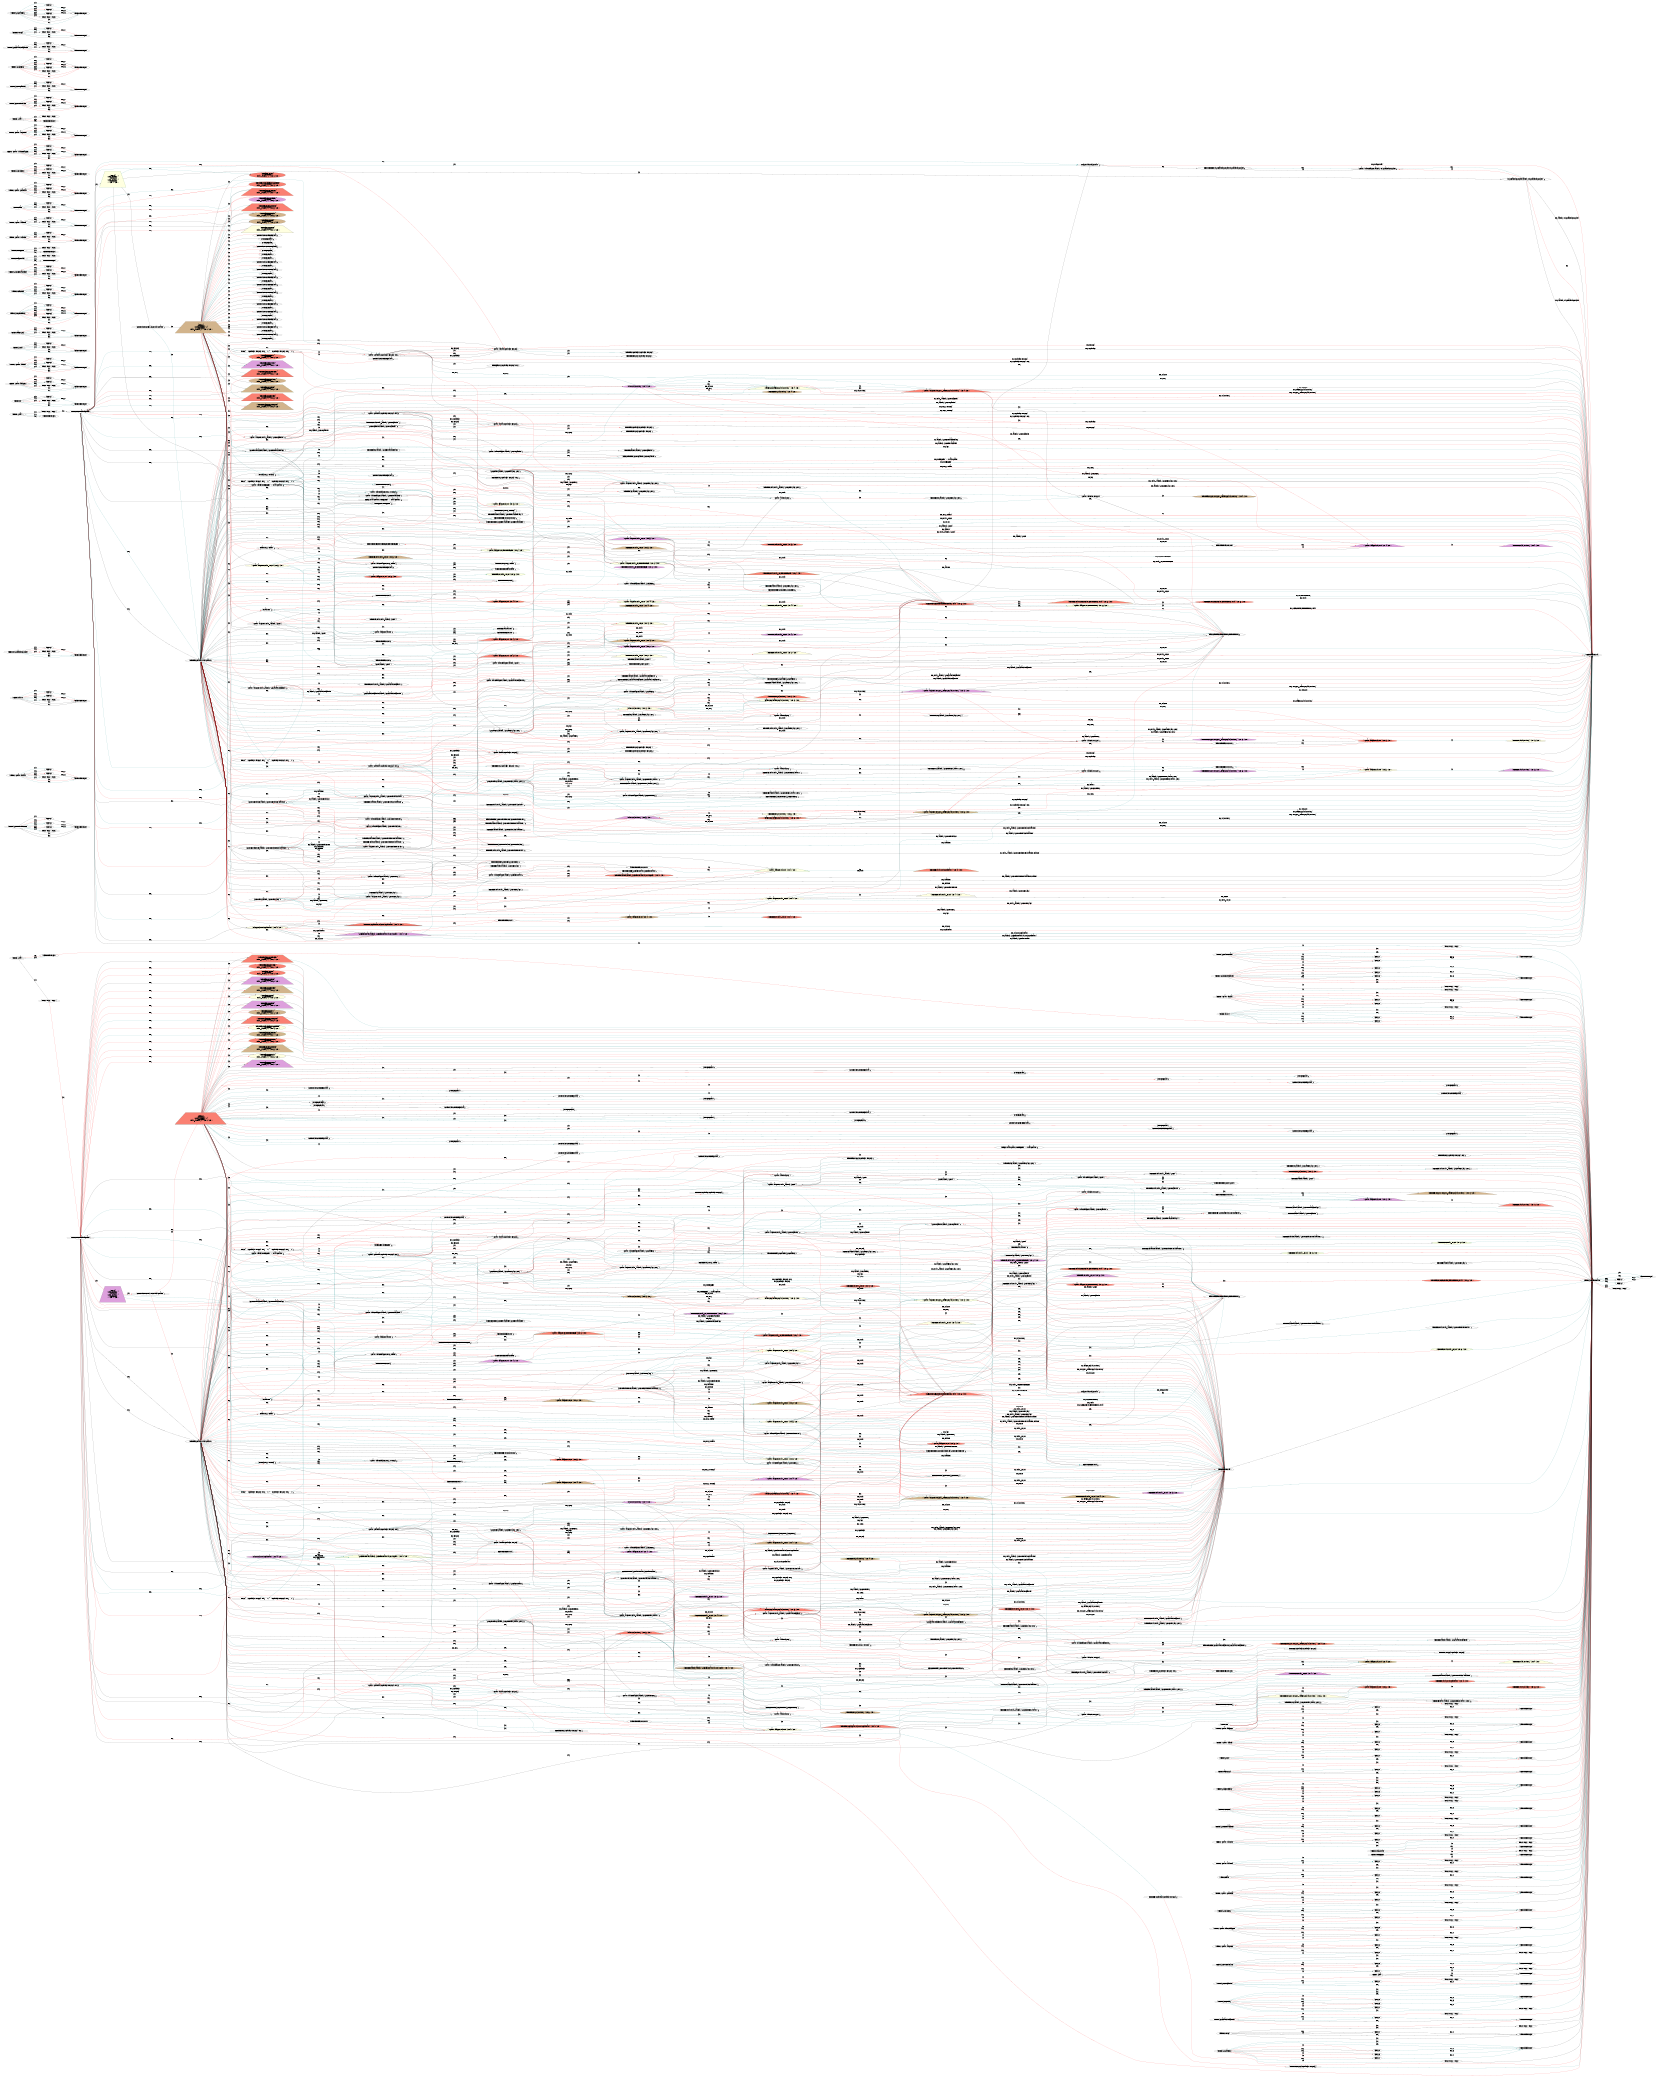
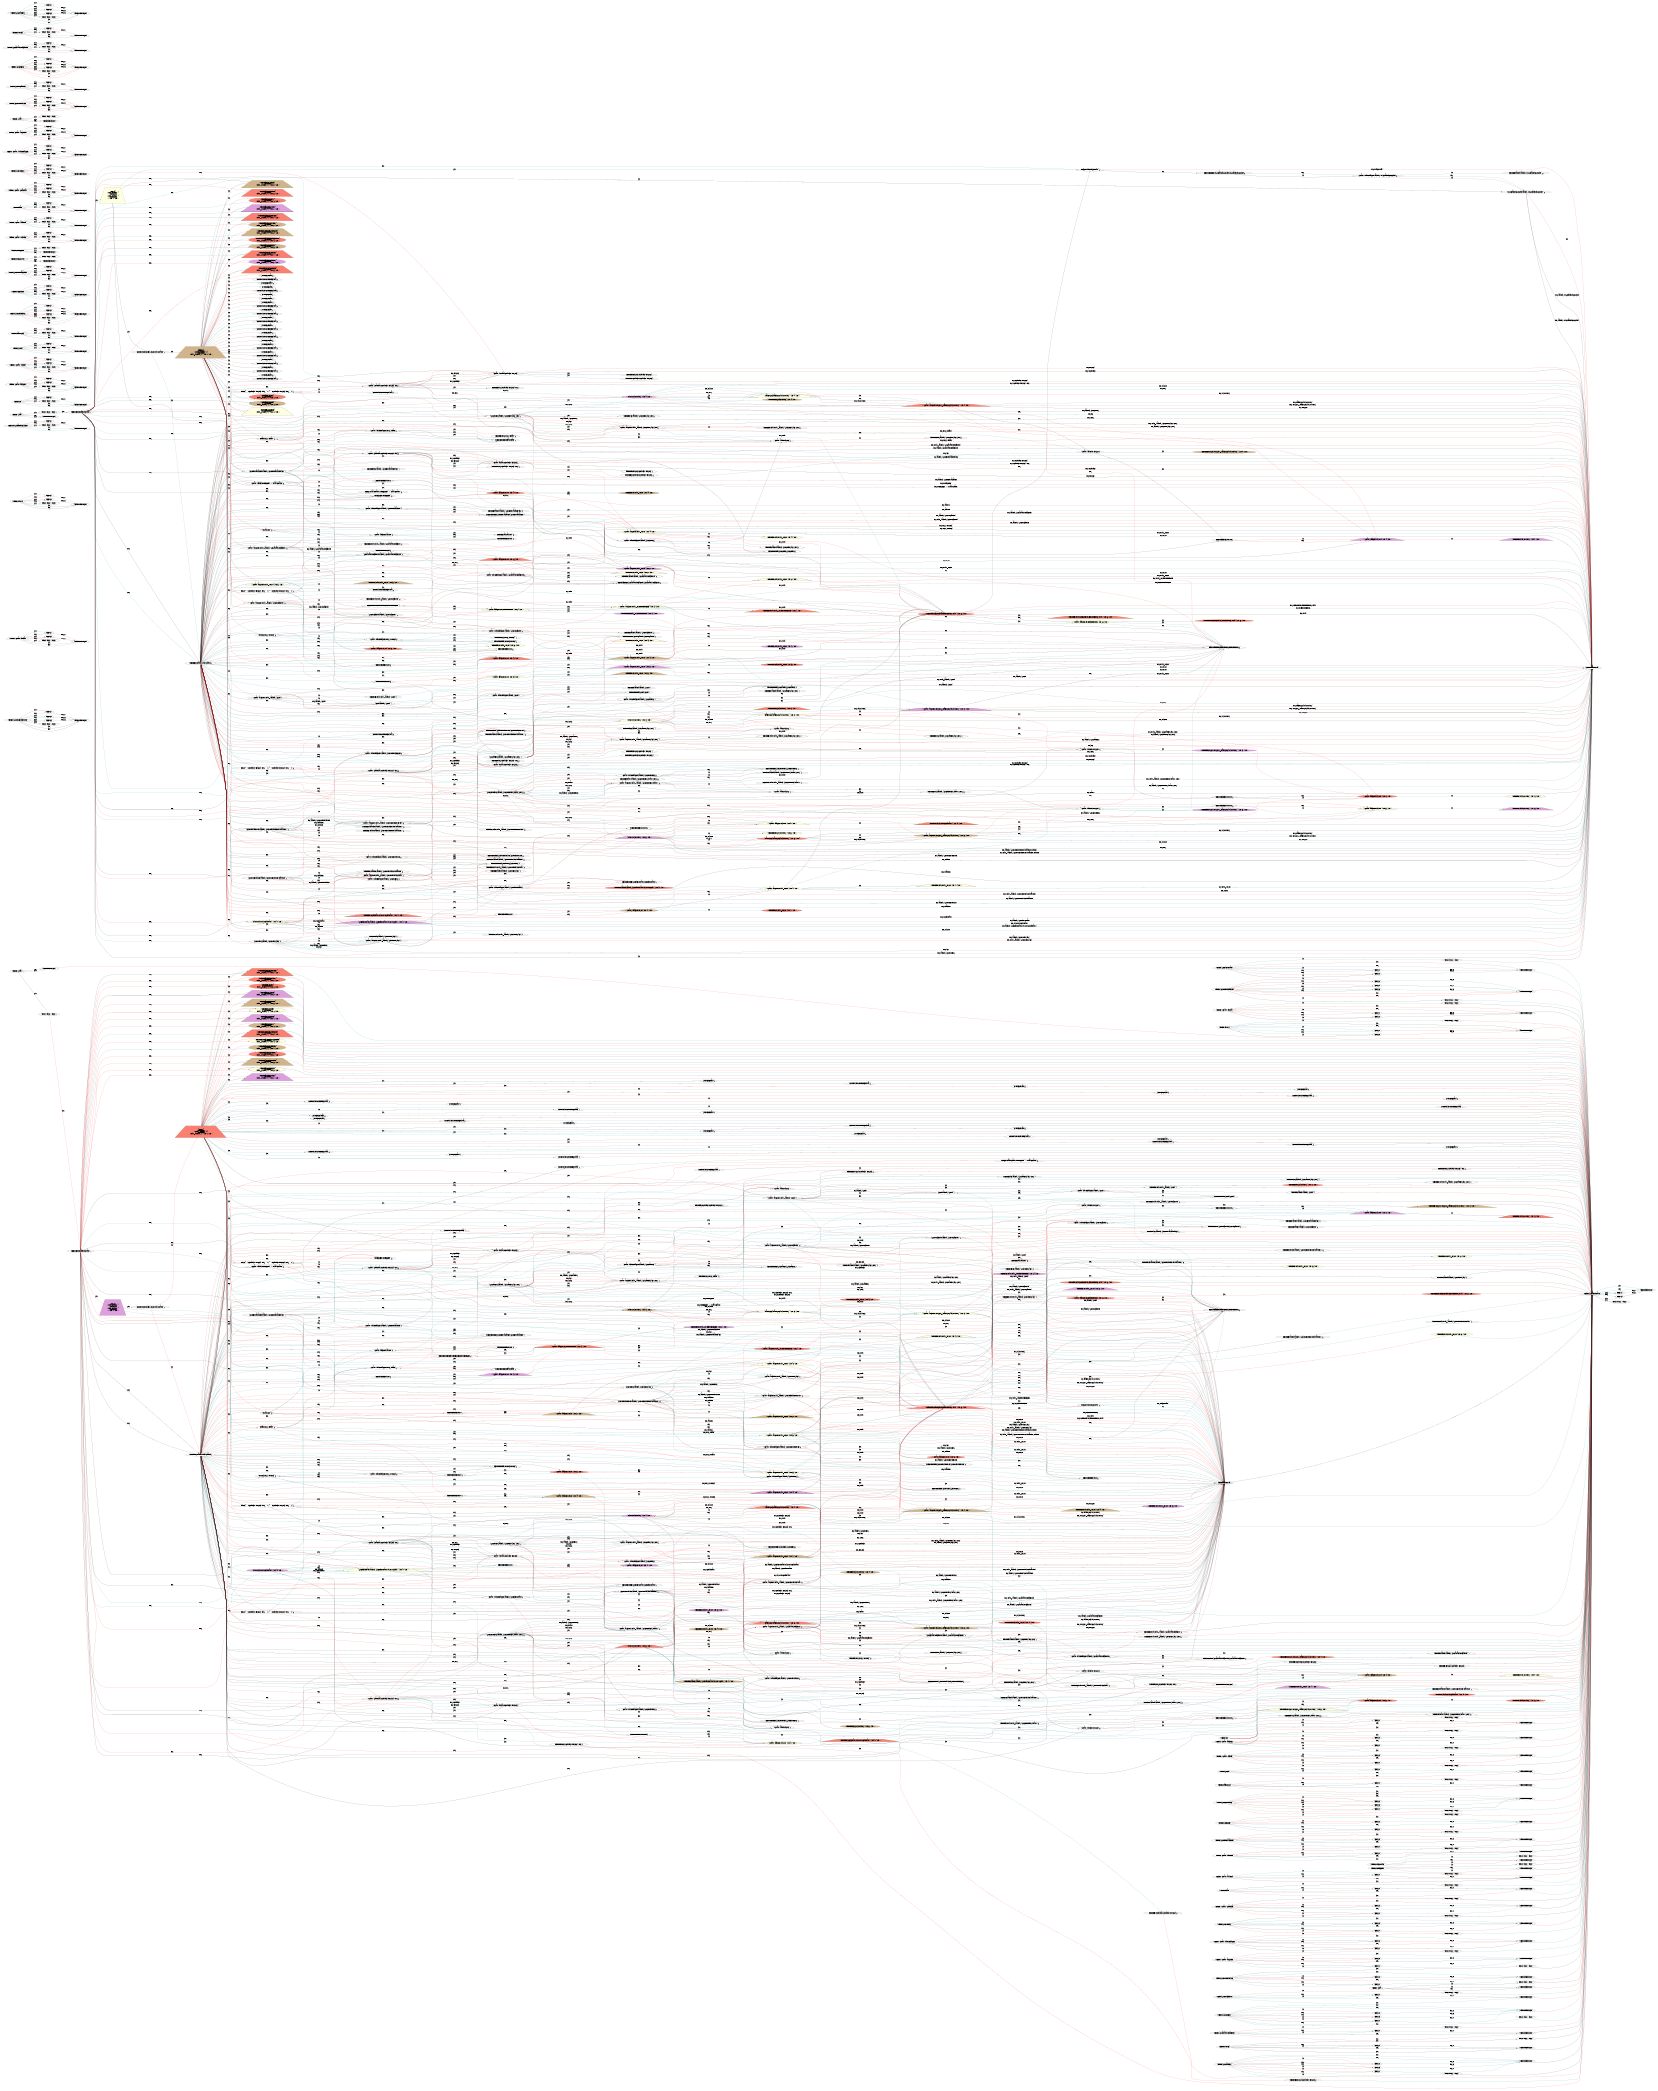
node "(IDENTIFIER,backend_,backend_->OnSyncBackendOpComplete())": added
